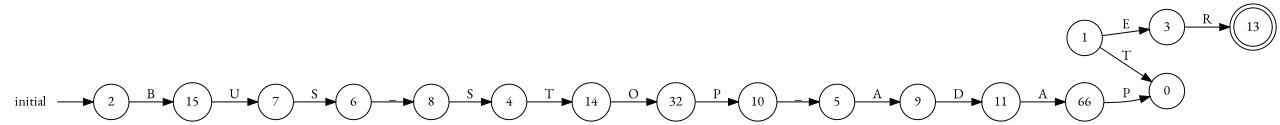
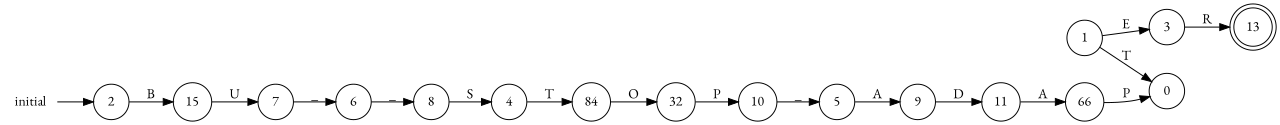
edge "7" -> "6": label "S" -> "_"
node "14": label "14" -> "84"
